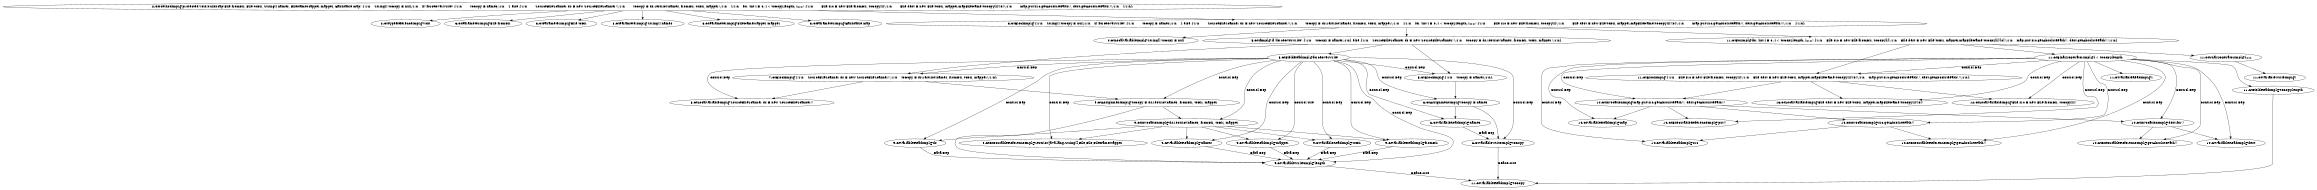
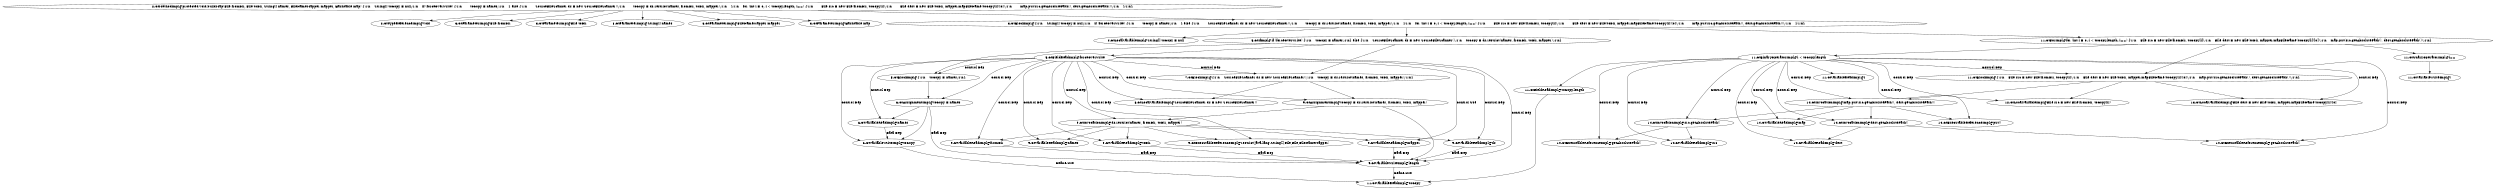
node "14:CtInvocationImpl@dest.for()": label "14:CtInvocationImpl@dest.for()" -> "14:CtInvocationImpl@dest.getAbsolutePath()"
edge "9:CtVariableReadImpl@names" -> "9:CtVariableWriteImpl@length": now "6:CtAssignmentImpl@toCopy = names" -> "9:CtVariableWriteImpl@length"
